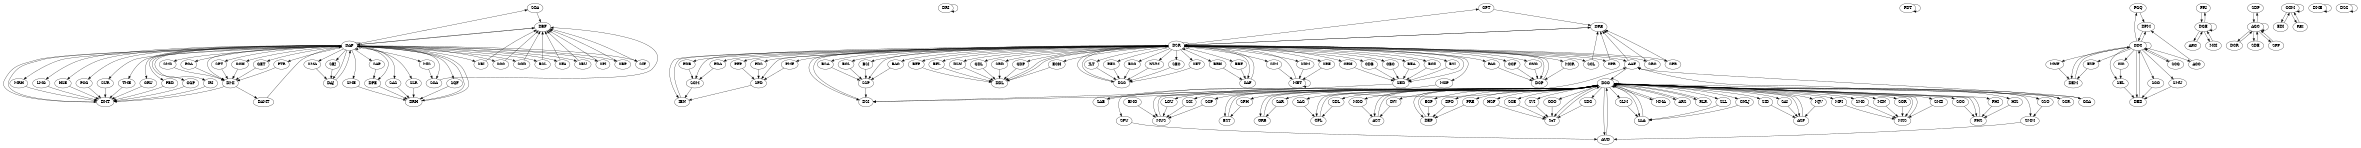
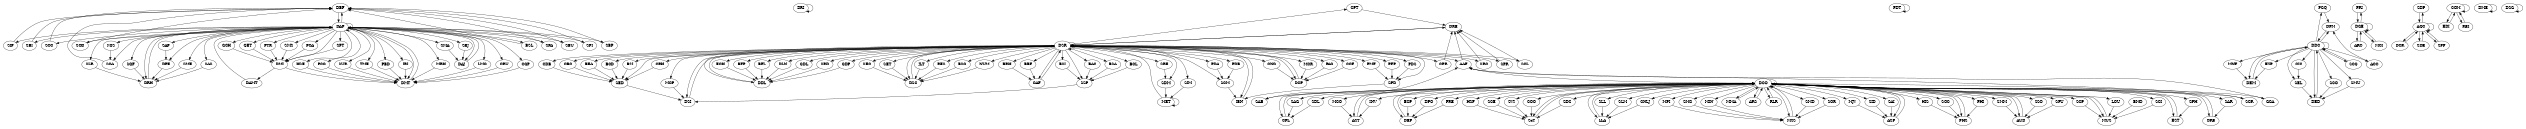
node "SOA": removed
edge "SRE" -> "MET": now "SRE" -> "SDM"
edge "SSO" -> "SMM": now "SSO" -> "AUD"
